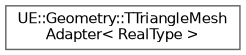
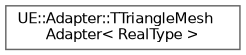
node "UE::Geometry::TTriangleMesh Adapter< RealType >": label "UE::Geometry::TTriangleMesh Adapter< RealType >" -> "UE::Adapter::TTriangleMesh Adapter< RealType >"
